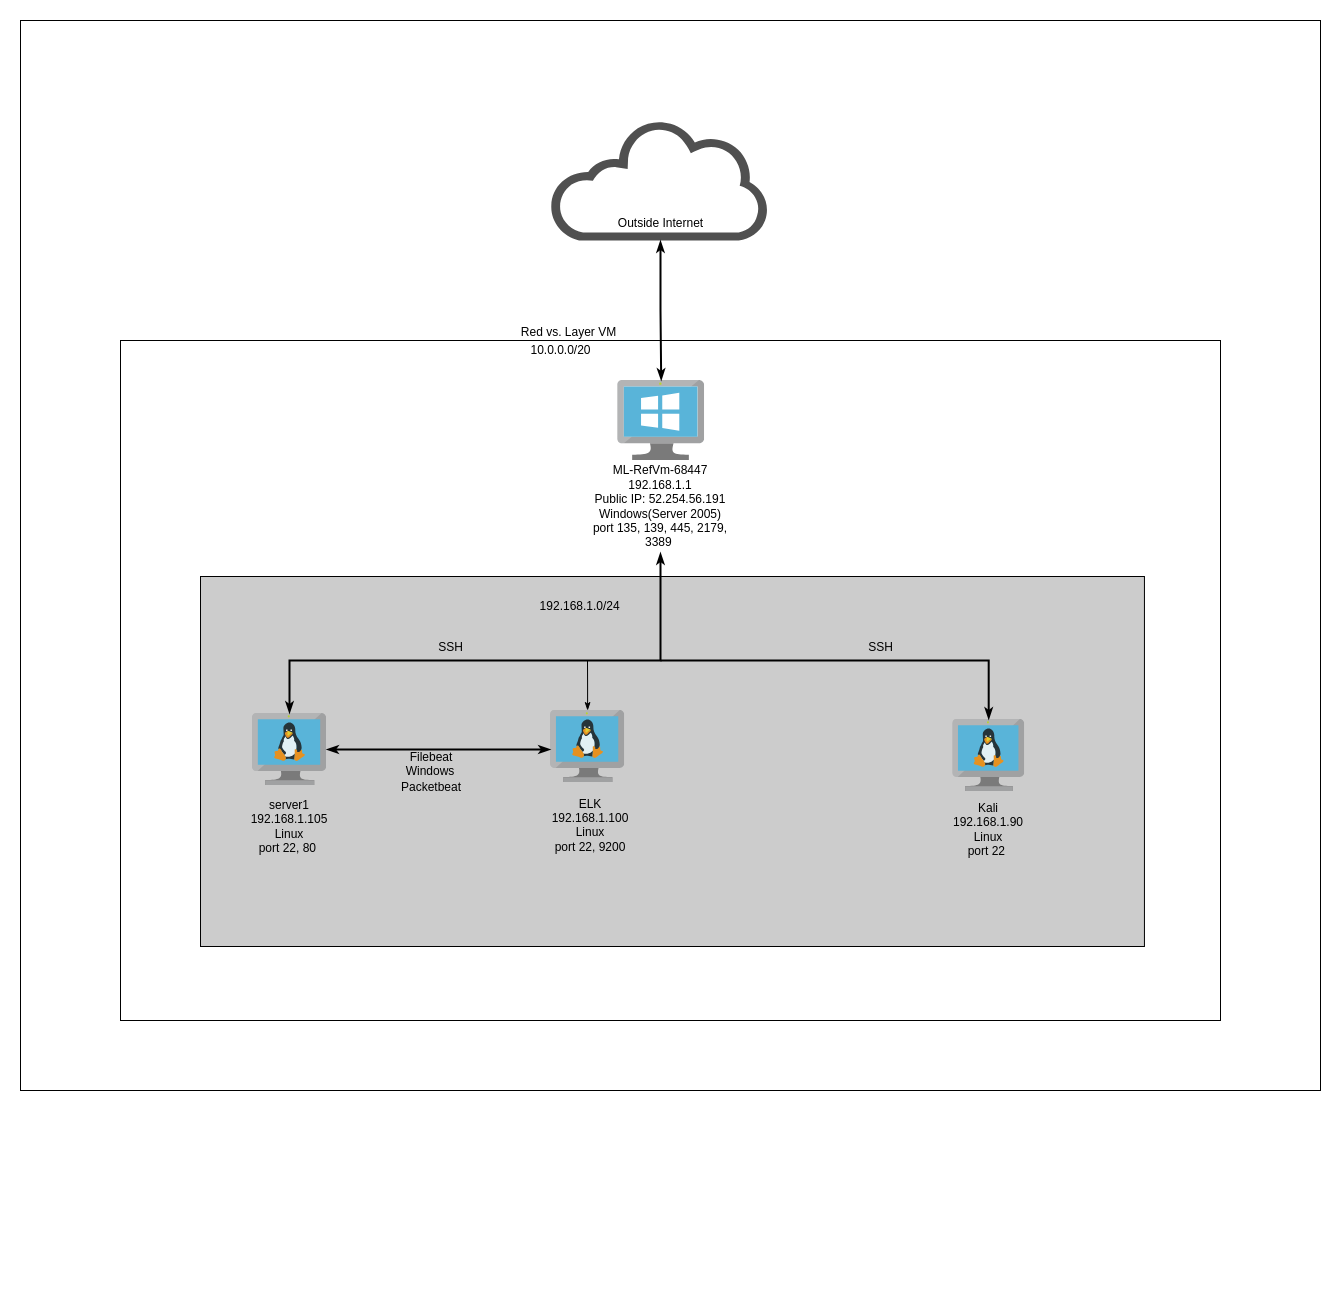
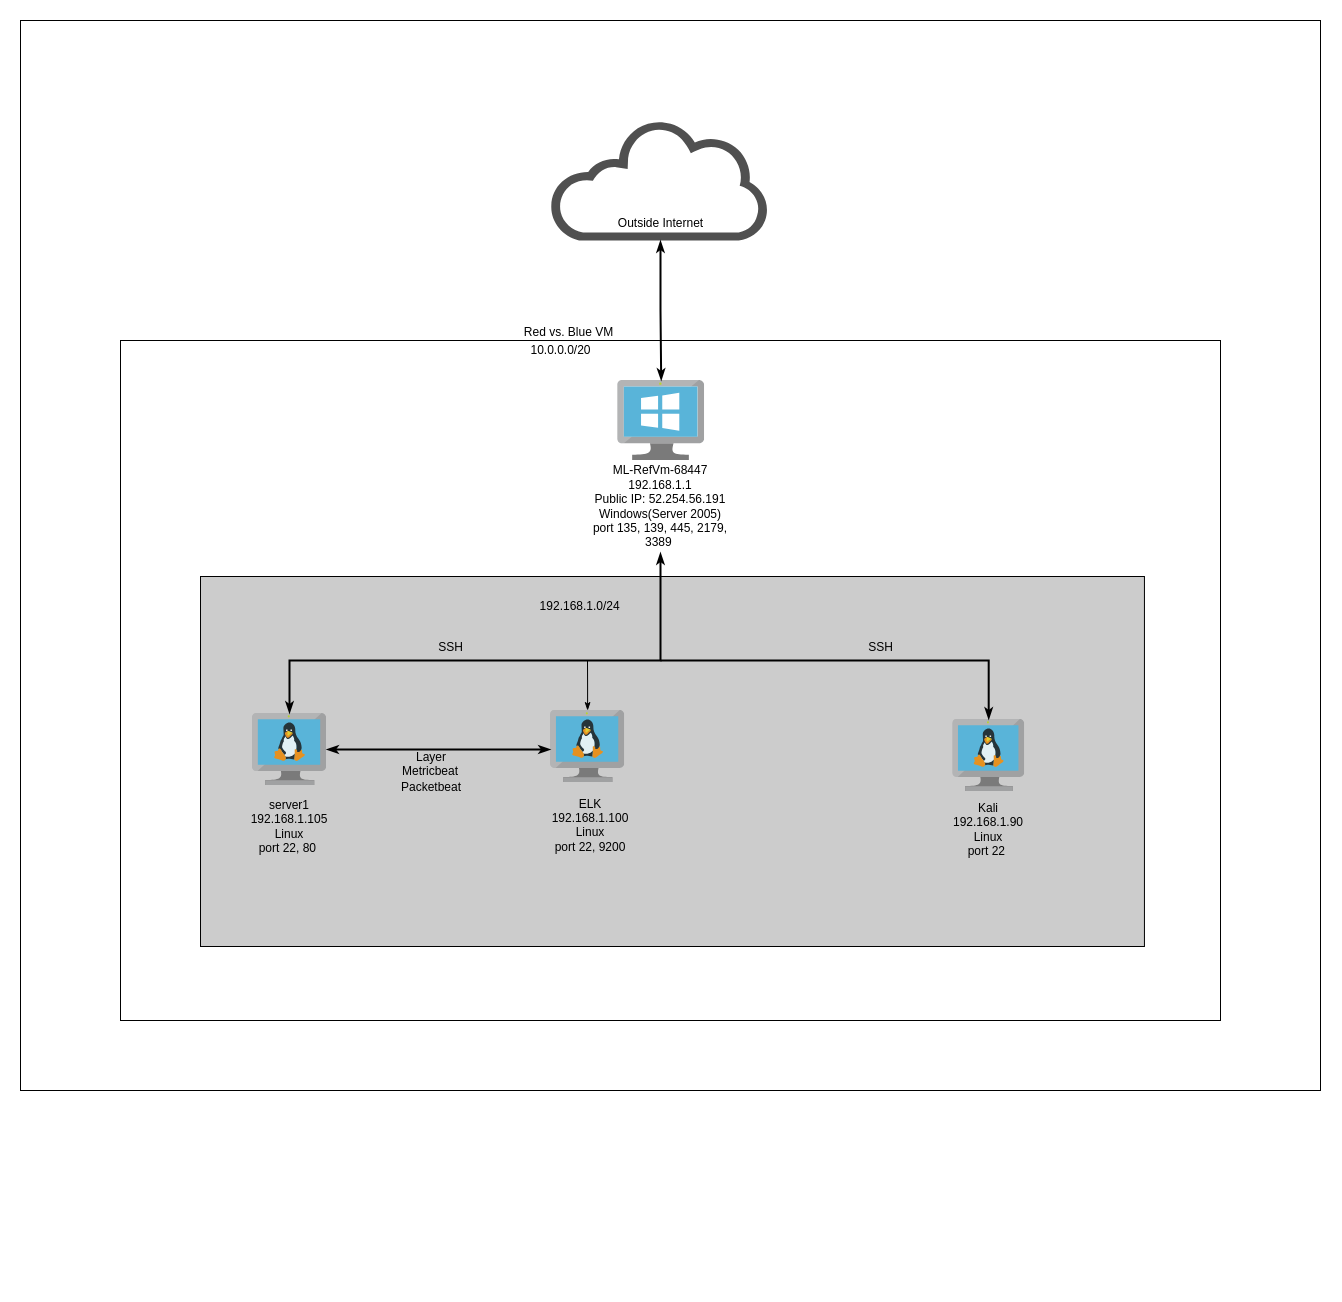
node "Red vs. Layer VM": label "Red vs. Layer VM" -> "Red vs. Blue VM"
node "Filebeat": label "Filebeat" -> "Layer"
node "Windows": label "Windows" -> "Metricbeat"
